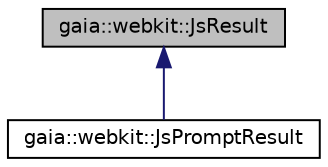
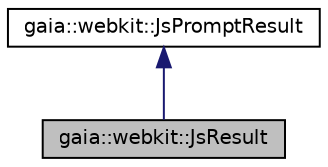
edge "gaia::webkit::JsPromptResult" -> "gaia::webkit::JsResult": reversed
